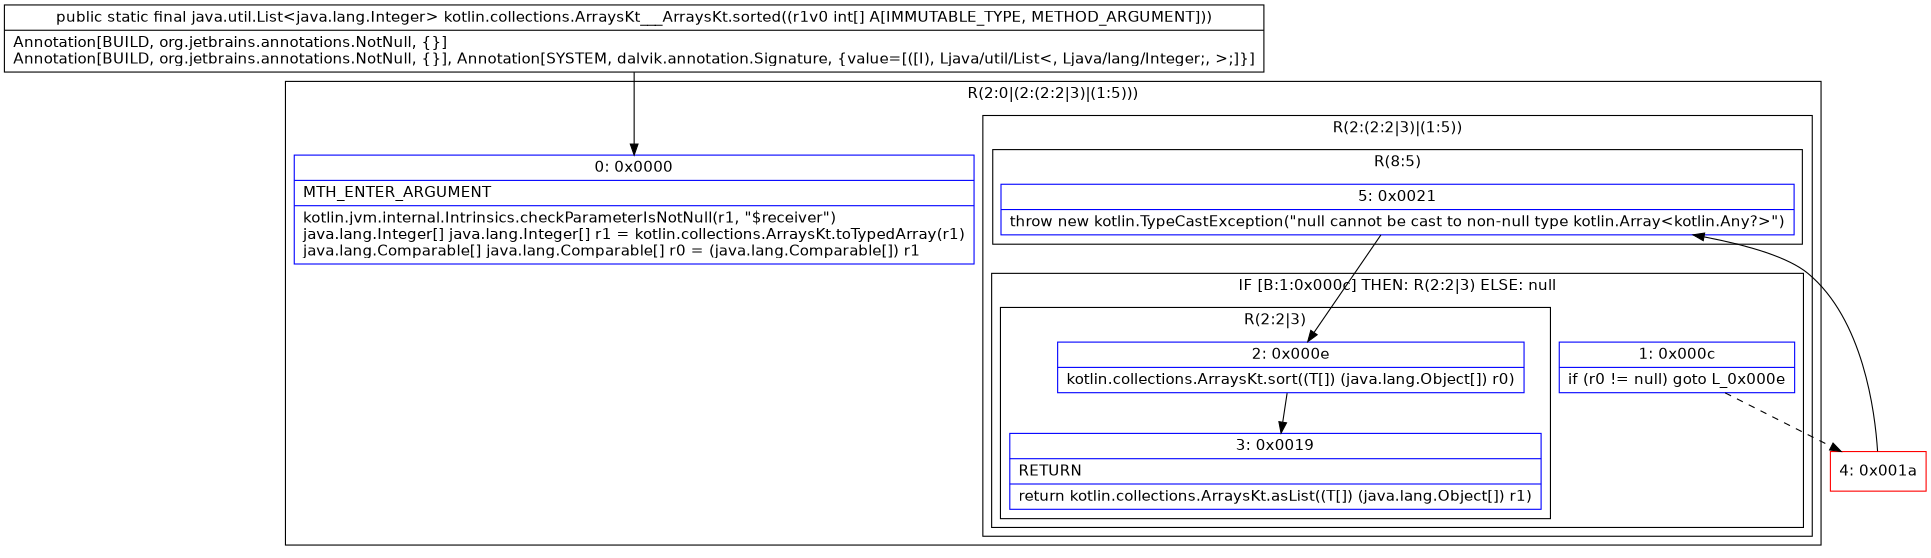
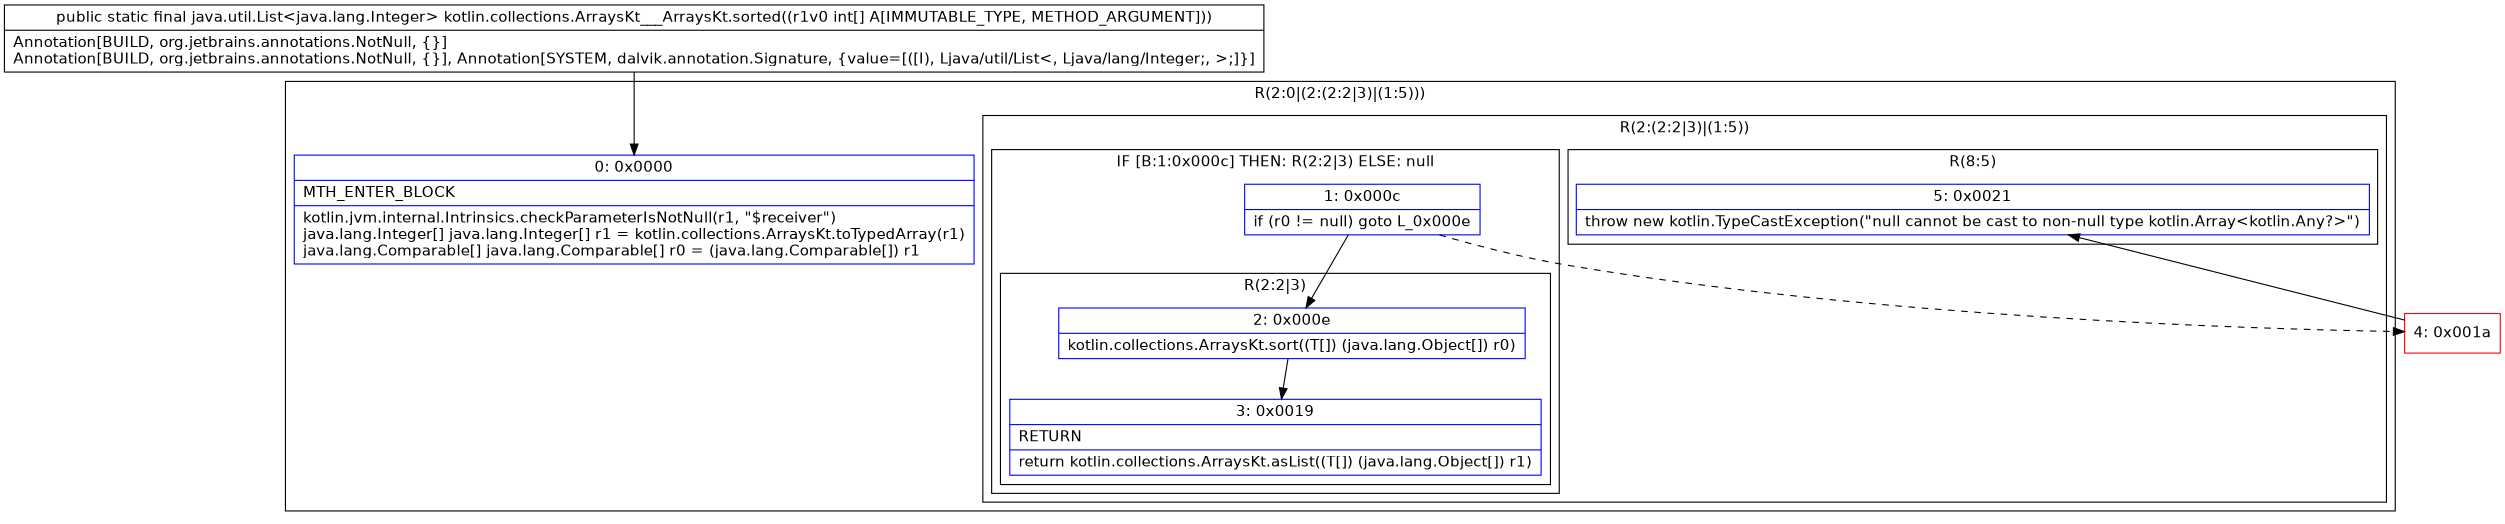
node "0: 0x0000": text "MTH_ENTER_ARGUMENT" -> "MTH_ENTER_BLOCK"
edge "5: 0x0021" -> "2: 0x000e": now "1: 0x000c" -> "2: 0x000e"
